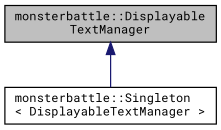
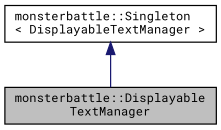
edge "monsterbattle::Singleton < DisplayableTextManager >" -> "monsterbattle::Displayable TextManager": reversed
